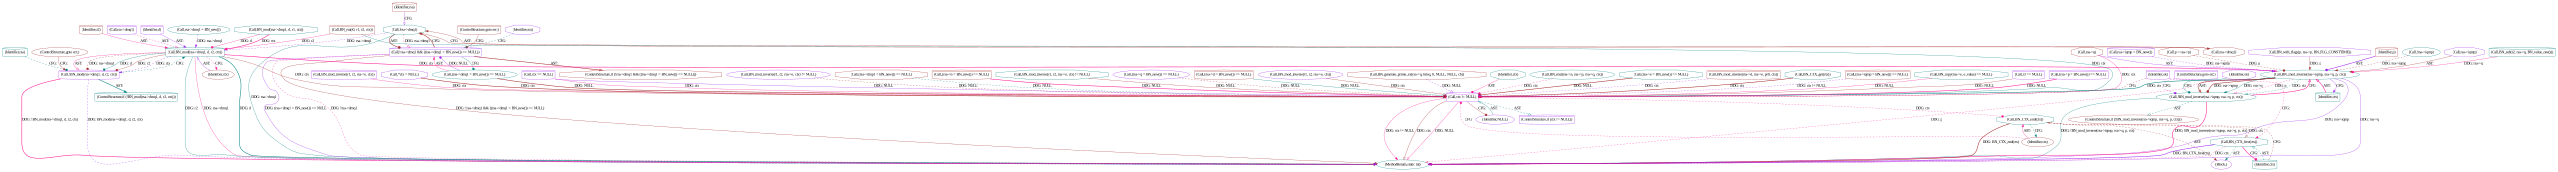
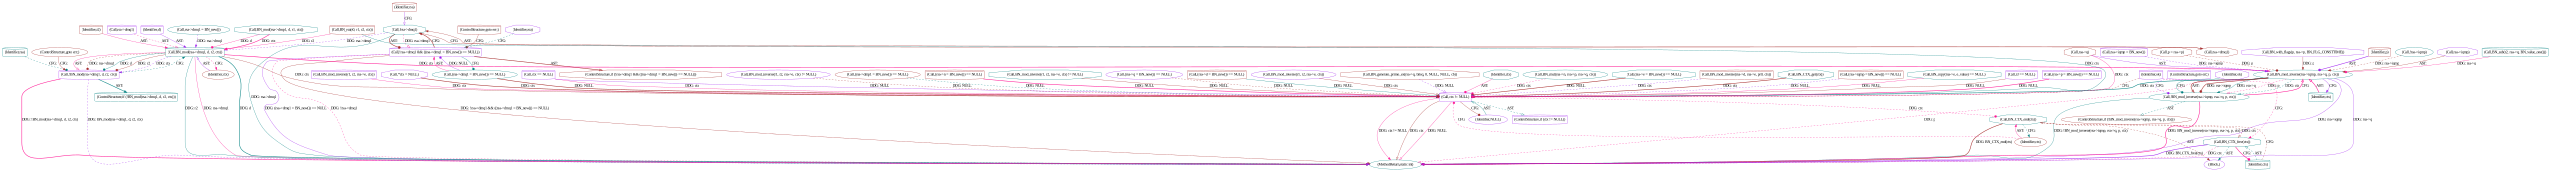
node "(Call,(rsa->dmp1 = BN_new()) == NULL)": shape octagon -> ellipse
edge "(Call,(rsa->iqmp = BN_new()) == NULL)" -> "(Call,ctx != NULL)": label "DDG: ctx != NULL" -> "DDG: NULL"
